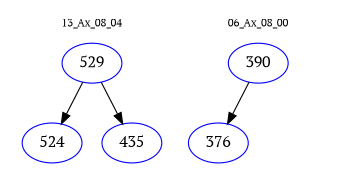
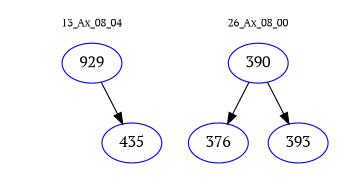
cluster "06_Ax_08_00": label "06_Ax_08_00" -> "26_Ax_08_00"
node "529": label "529" -> "929"
node "524": removed
node "393": added
